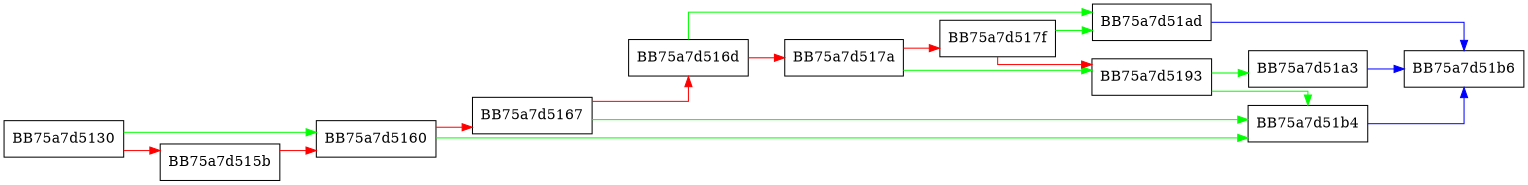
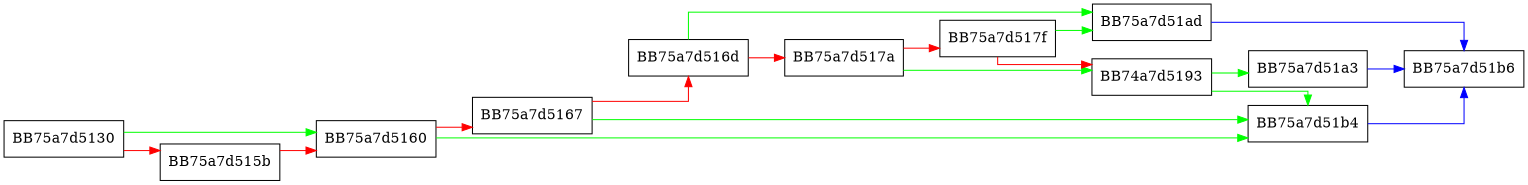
node "BB75a7d5193": label "BB75a7d5193" -> "BB74a7d5193"
